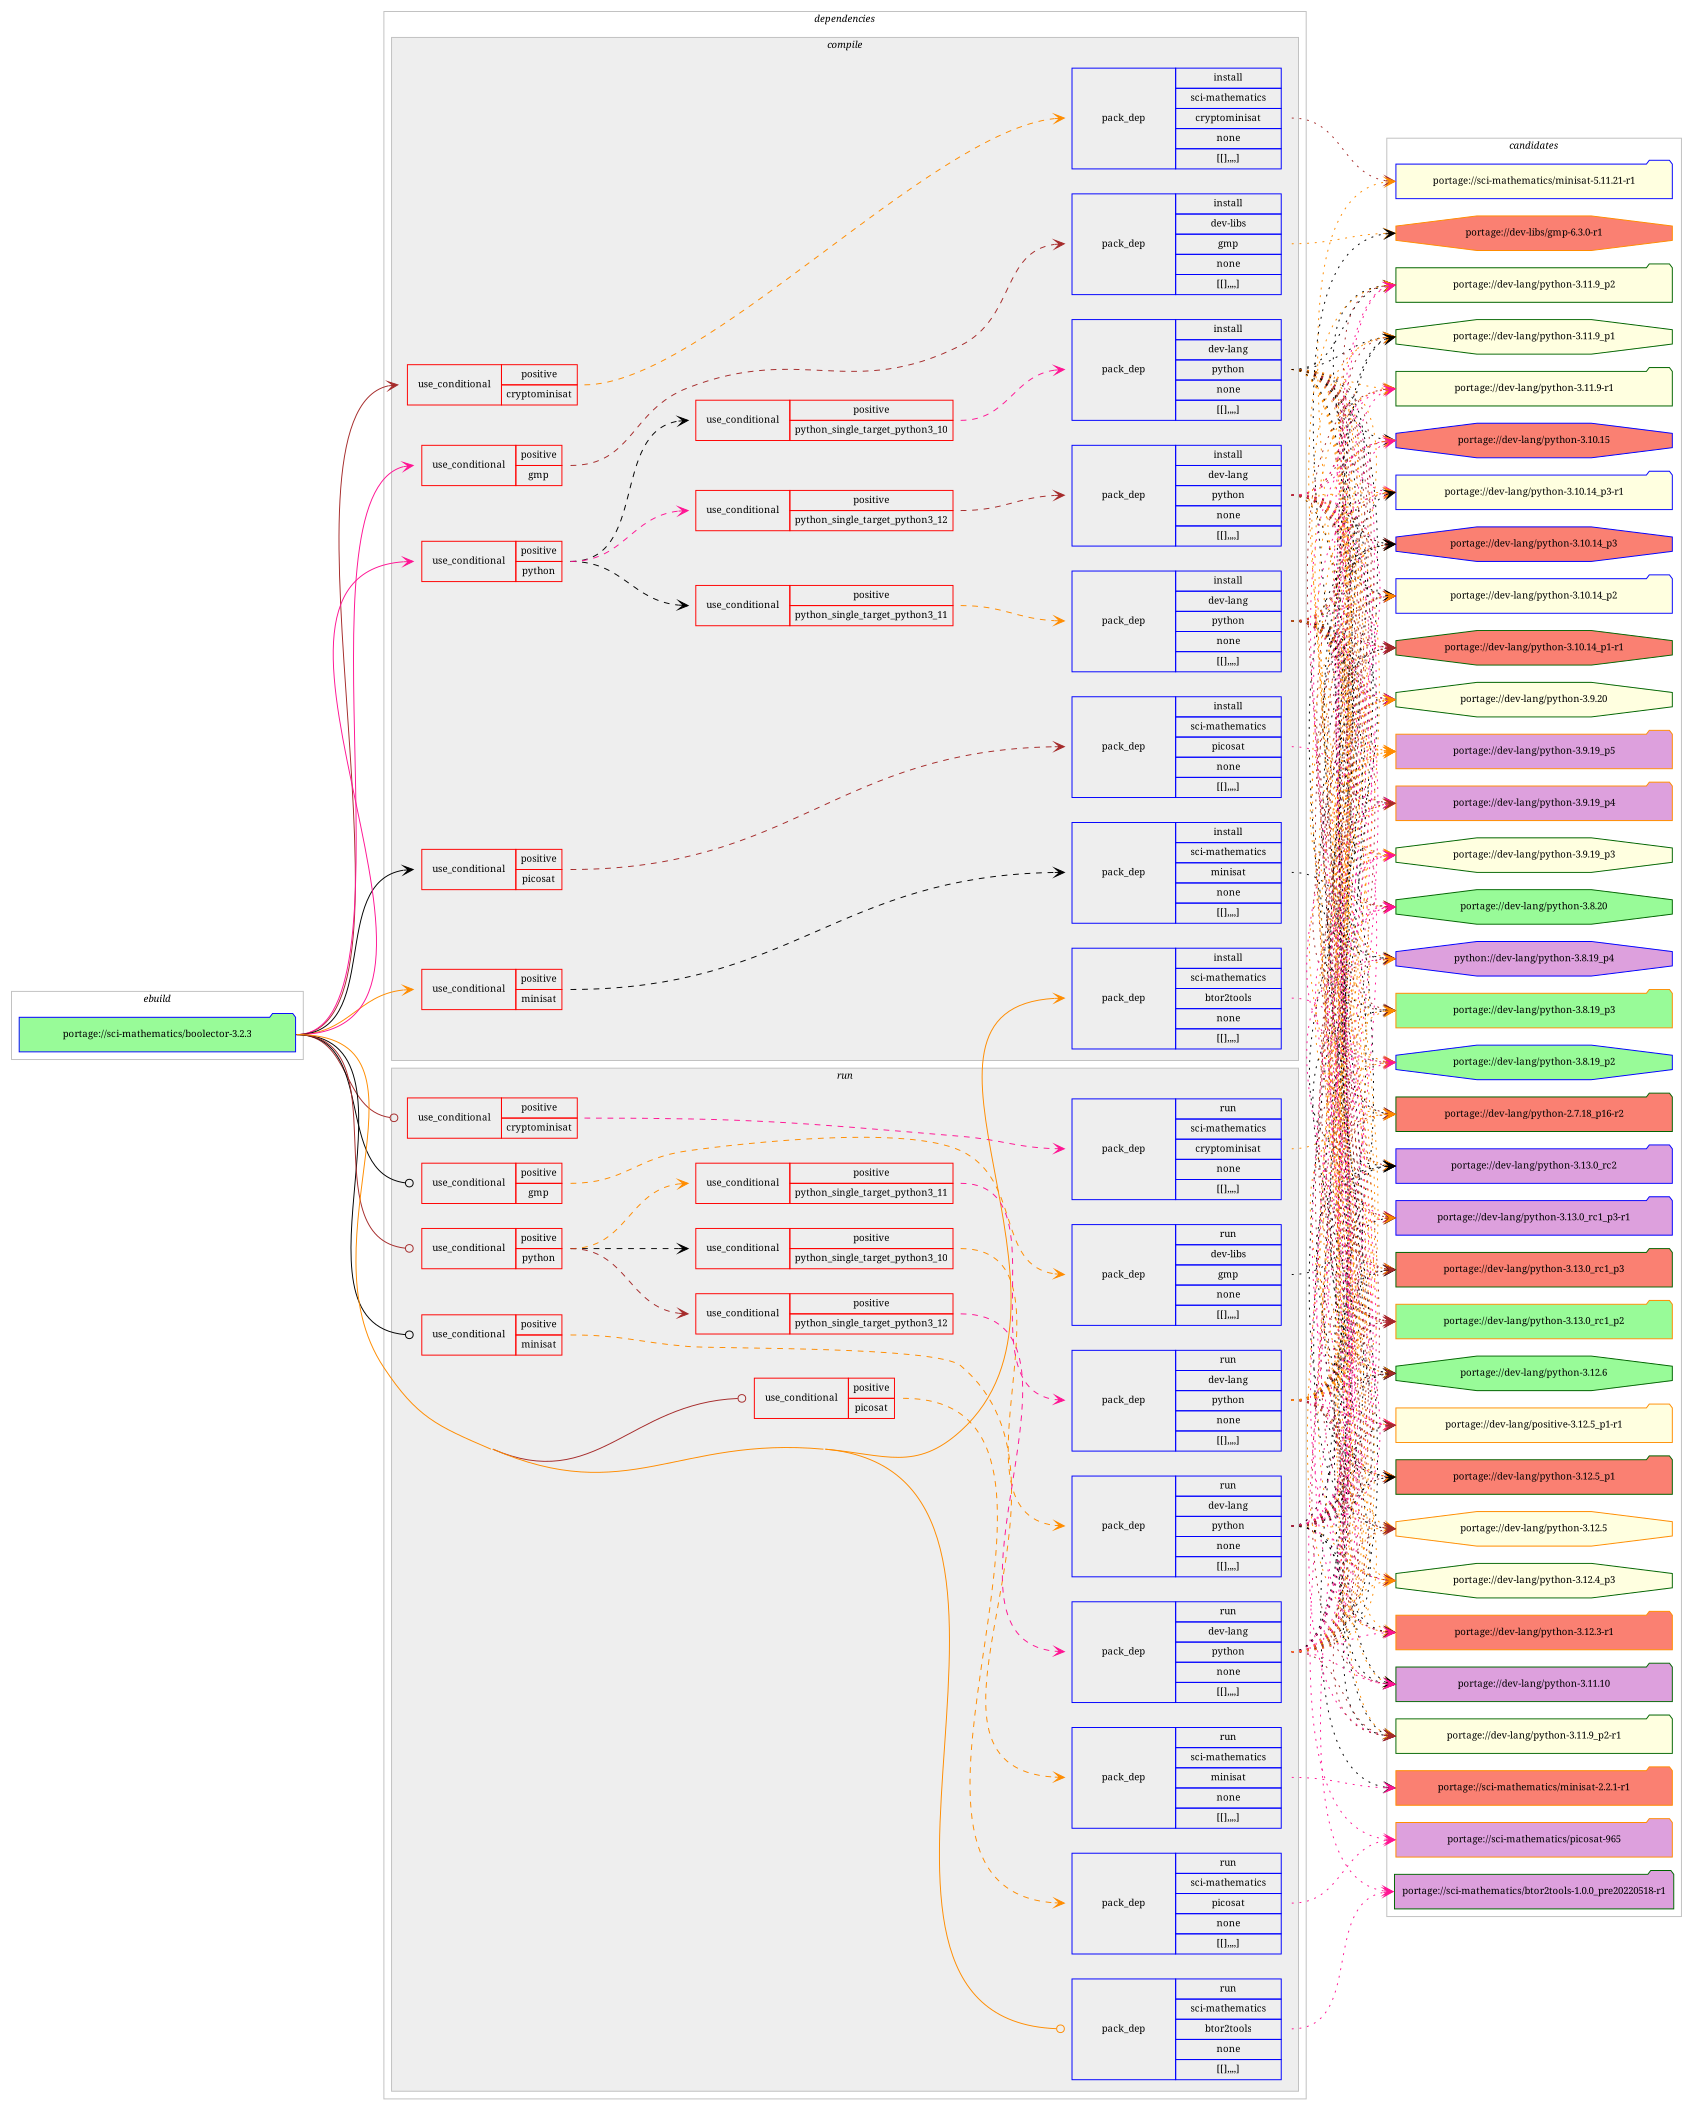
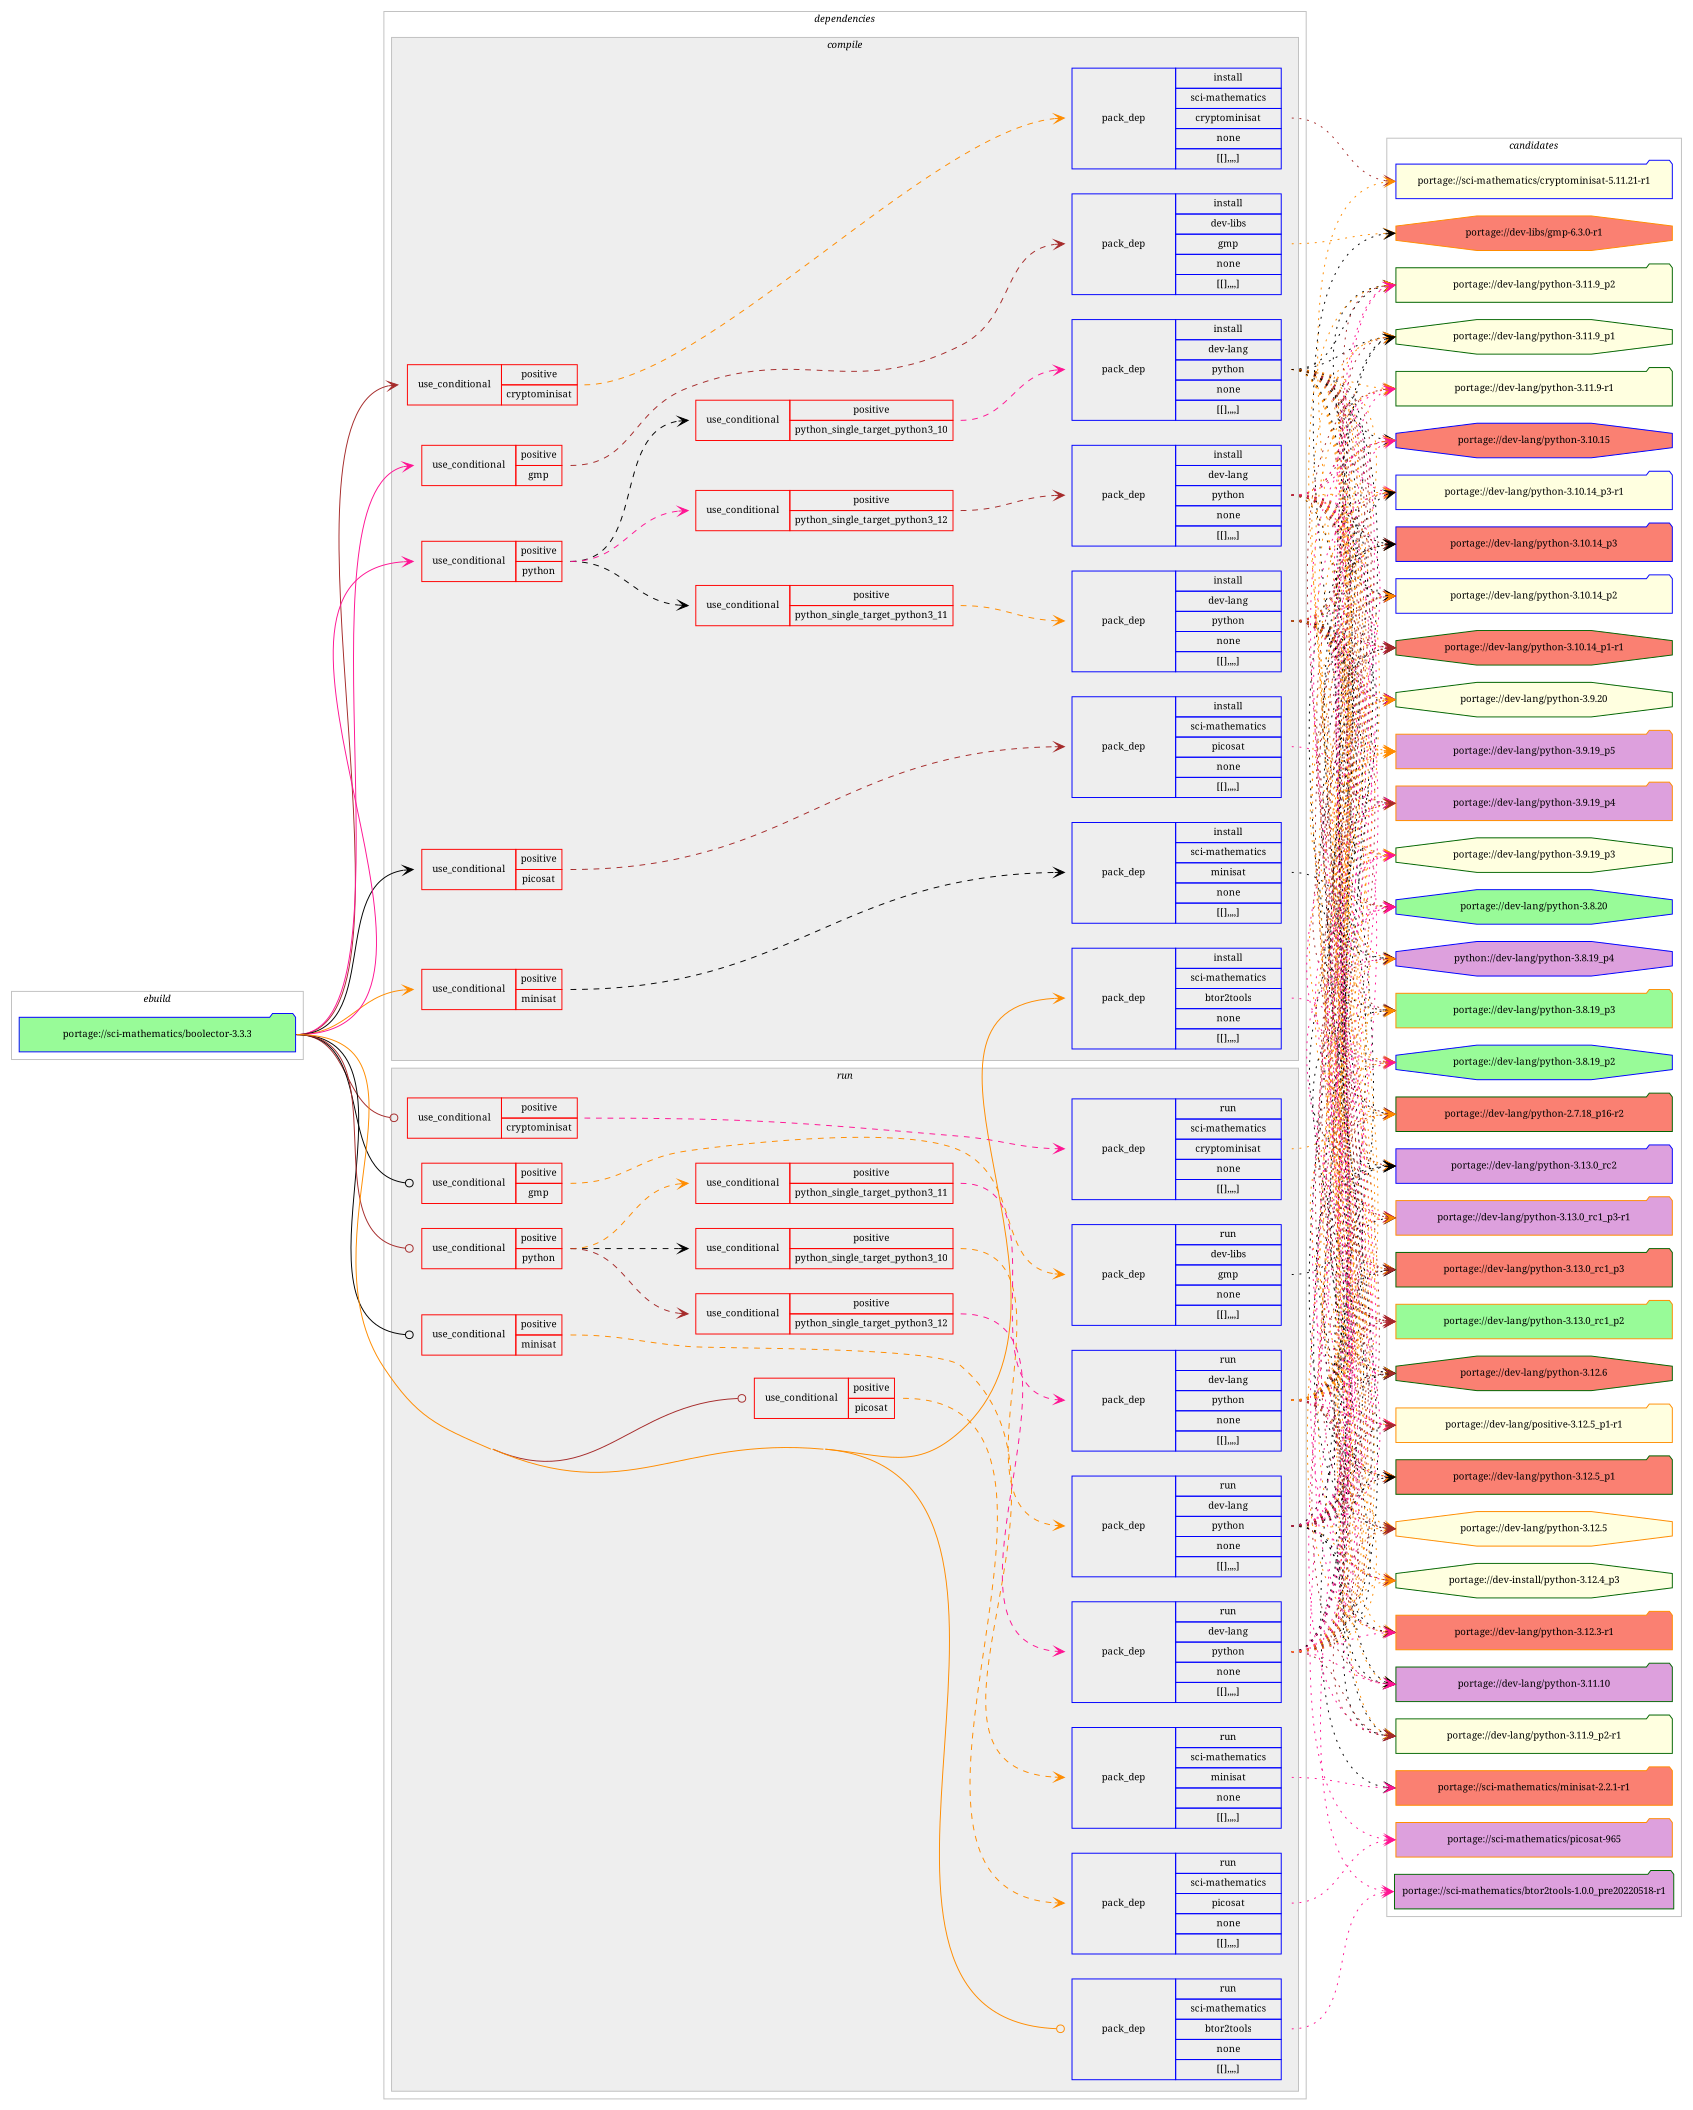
node "portage://sci-mathematics/minisat-5.11.21-r1": label "portage://sci-mathematics/minisat-5.11.21-r1" -> "portage://sci-mathematics/cryptominisat-5.11.21-r1"
node "portage://dev-lang/python-3.10.14_p3": shape octagon -> folder
node "portage://dev-lang/python-3.8.20": color darkgreen -> blue
node "portage://sci-mathematics/boolector-3.2.3": label "portage://sci-mathematics/boolector-3.2.3" -> "portage://sci-mathematics/boolector-3.3.3"
node "portage://dev-lang/python-3.13.0_rc1_p3-r1": color blue -> darkorange
node "portage://dev-lang/python-3.12.6": fillcolor palegreen -> salmon
node "portage://dev-lang/python-3.12.4_p3": label "portage://dev-lang/python-3.12.4_p3" -> "portage://dev-install/python-3.12.4_p3"
